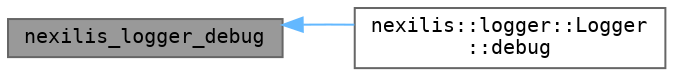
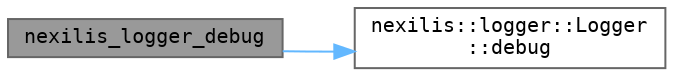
edge "nexilis::logger::Logger ::debug" -> "nexilis_logger_debug": reversed
